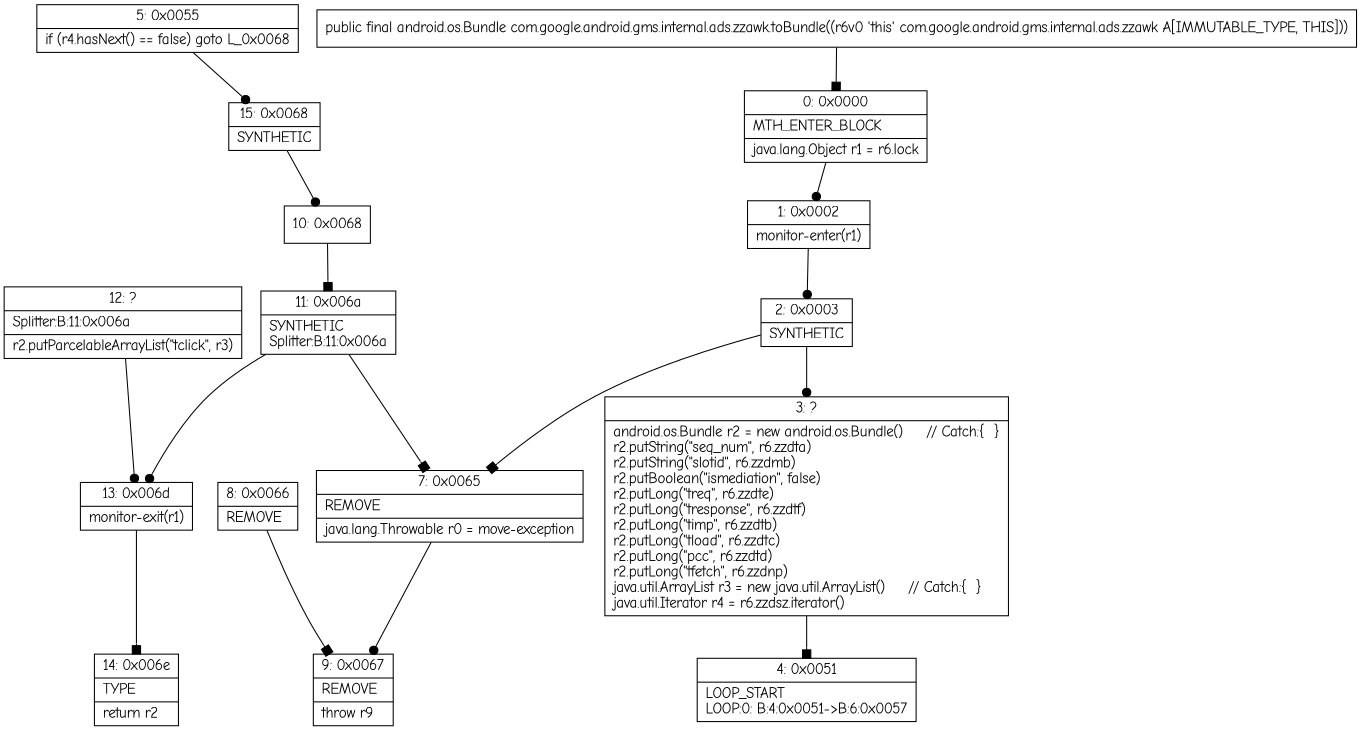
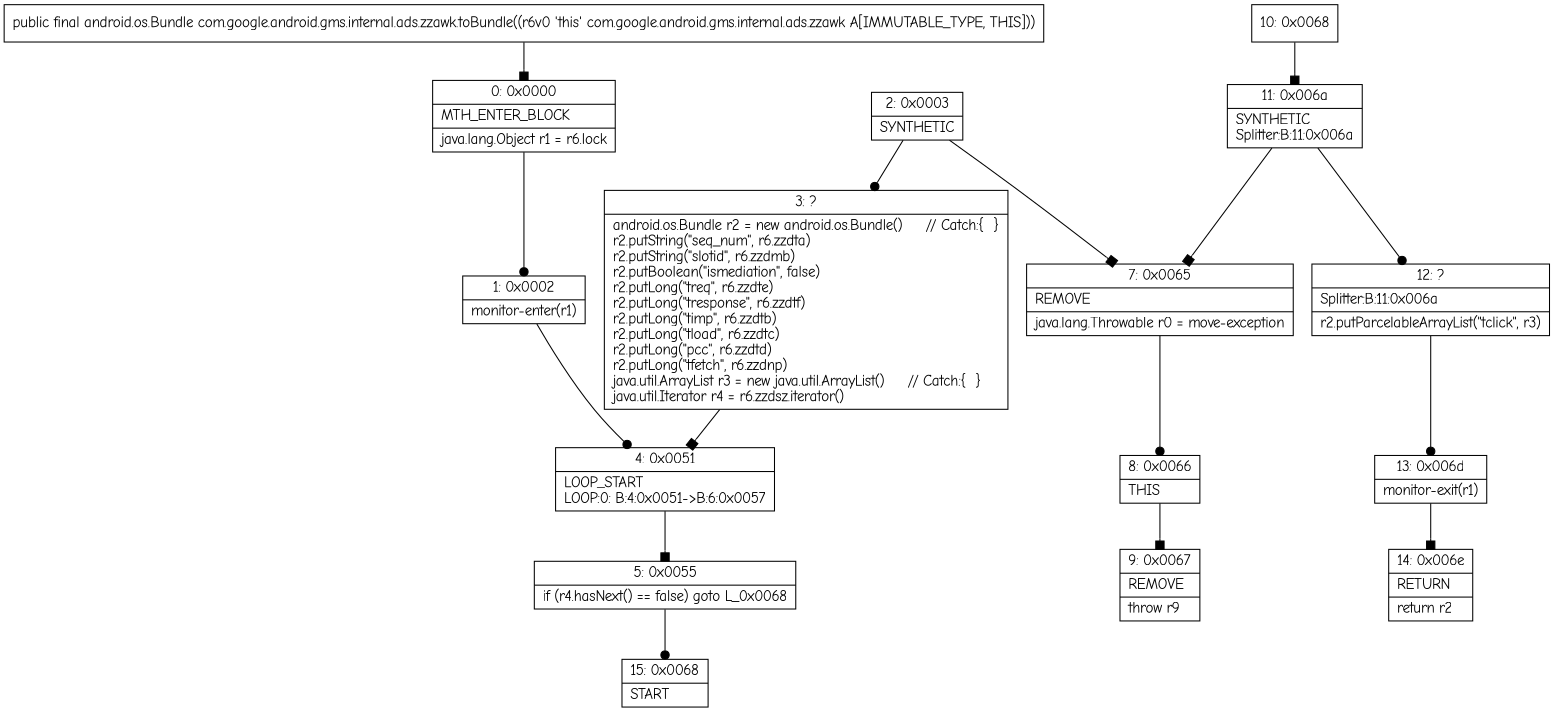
node "15: 0x0068": text "SYNTHETIC" -> "START"
edge "15: 0x0068" -> "10: 0x0068": removed
edge "1: 0x0002" -> "2: 0x0003": now "1: 0x0002" -> "4: 0x0051"
edge "11: 0x006a" -> "13: 0x006d": now "11: 0x006a" -> "12: ?"
node "8: 0x0066": text "REMOVE" -> "THIS"
edge "4: 0x0051" -> "5: 0x0055": added
edge "7: 0x0065" -> "9: 0x0067": now "7: 0x0065" -> "8: 0x0066"
node "14: 0x006e": text "TYPE" -> "RETURN"
